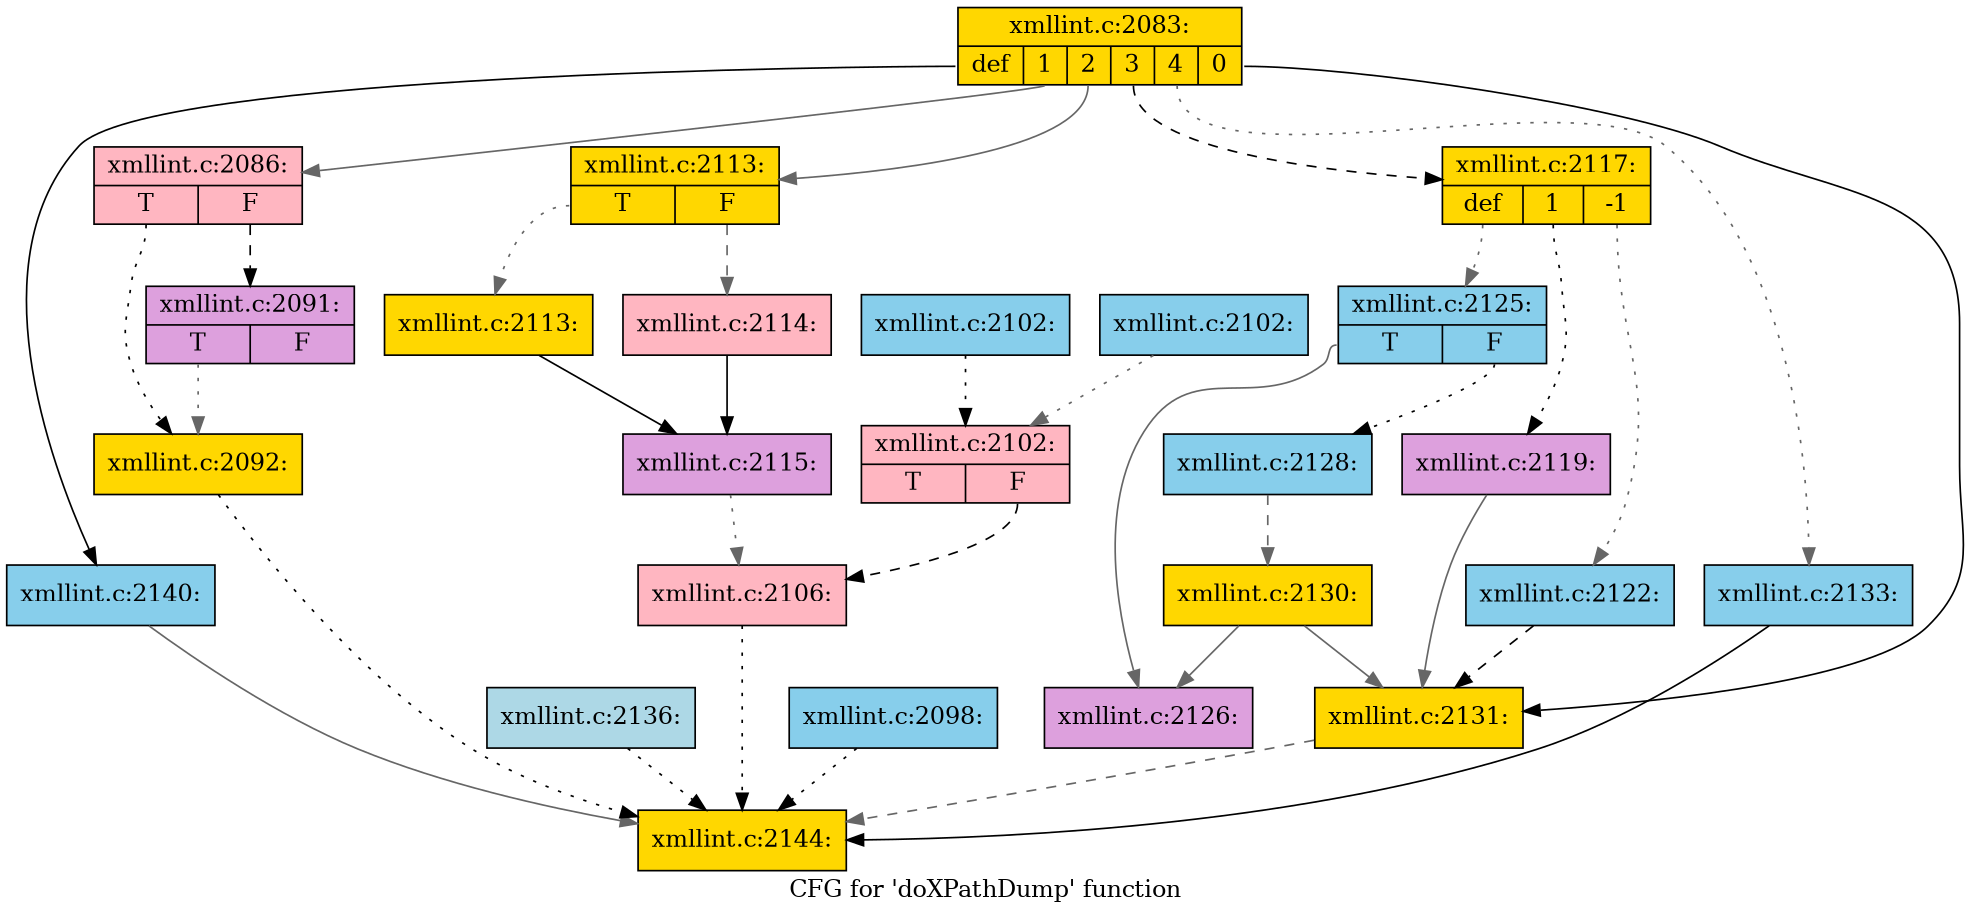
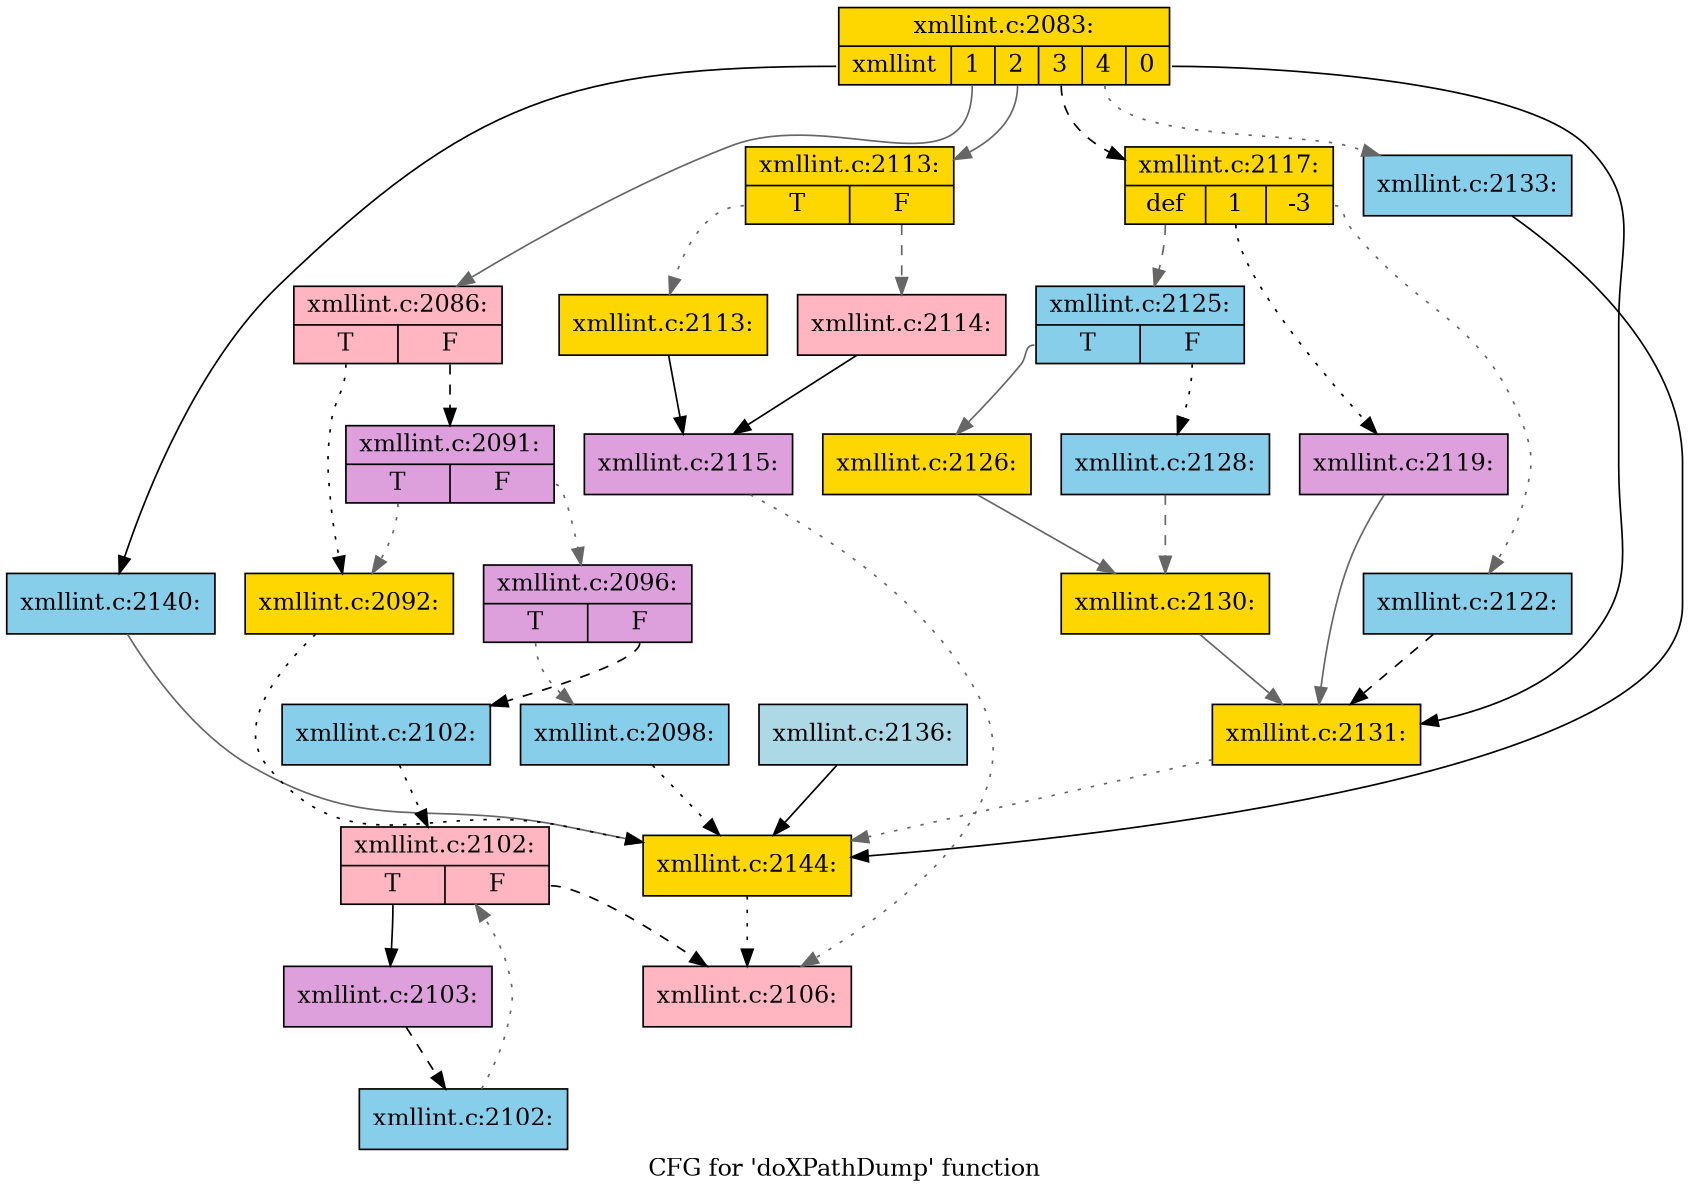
node "xmllint.c:2083:": text "def" -> "xmllint"
node "xmllint.c:2117:": text "-1" -> "-3"
edge "xmllint.c:2117:" -> "xmllint.c:2125:": style dotted -> dashed
node "xmllint.c:2096:": added
edge "xmllint.c:2130:" -> "xmllint.c:2126:": reversed
edge "xmllint.c:2106:" -> "xmllint.c:2144:": reversed
node "xmllint.c:2126:": fillcolor plum -> gold
edge "xmllint.c:2136:" -> "xmllint.c:2144:": style dotted -> solid
edge "xmllint.c:2131:" -> "xmllint.c:2144:": style dashed -> dotted
node "xmllint.c:2103:": added
